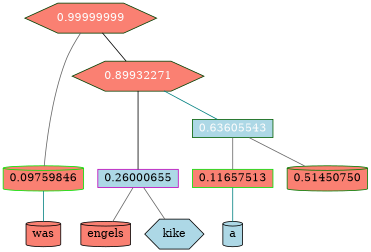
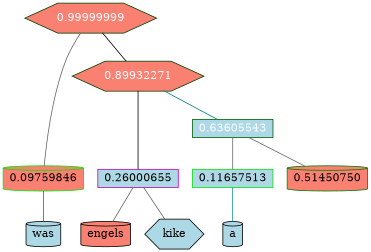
node "0.11657513": fillcolor salmon -> lightblue
node "was": fillcolor salmon -> lightblue
